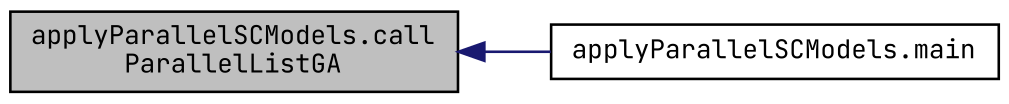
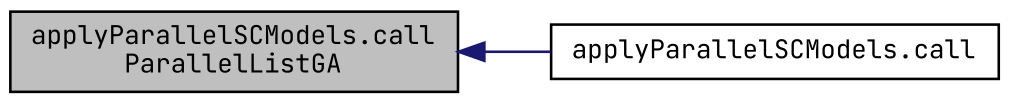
node "applyParallelSCModels.main": label "applyParallelSCModels.main" -> "applyParallelSCModels.call"
